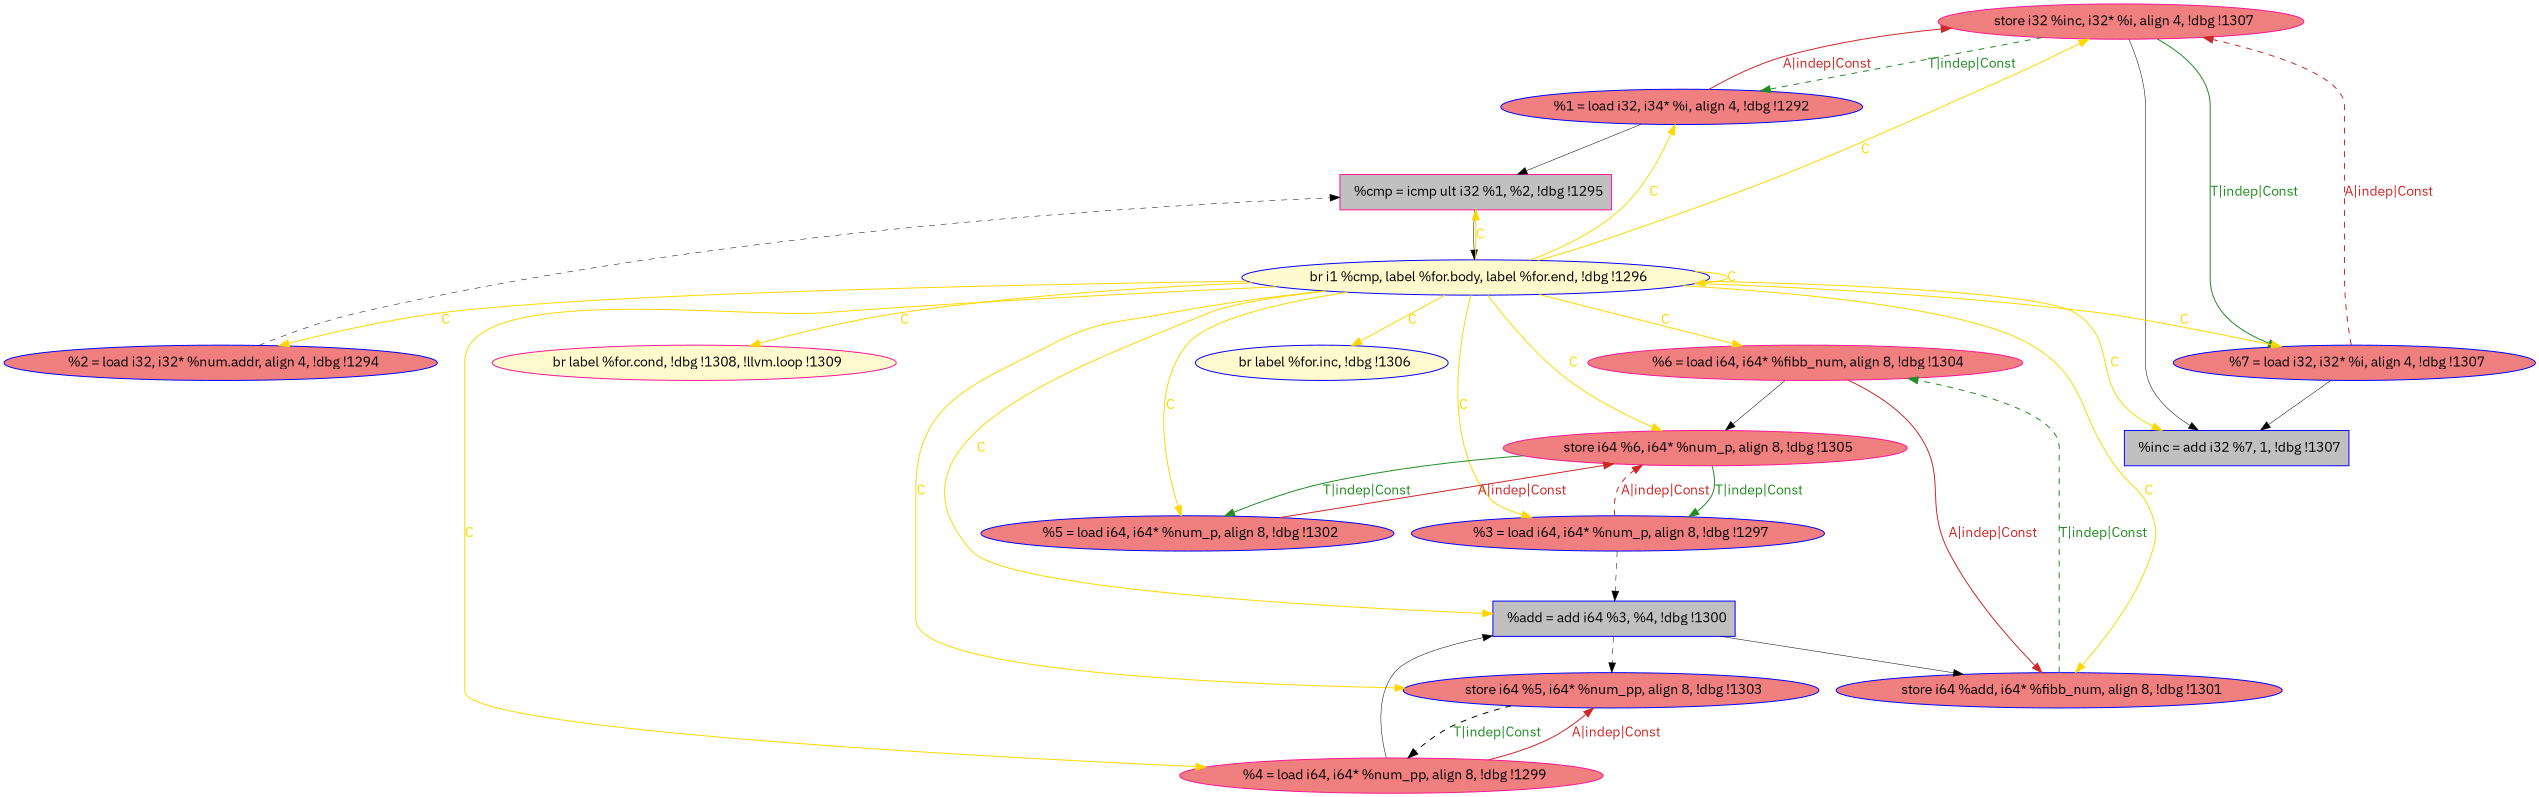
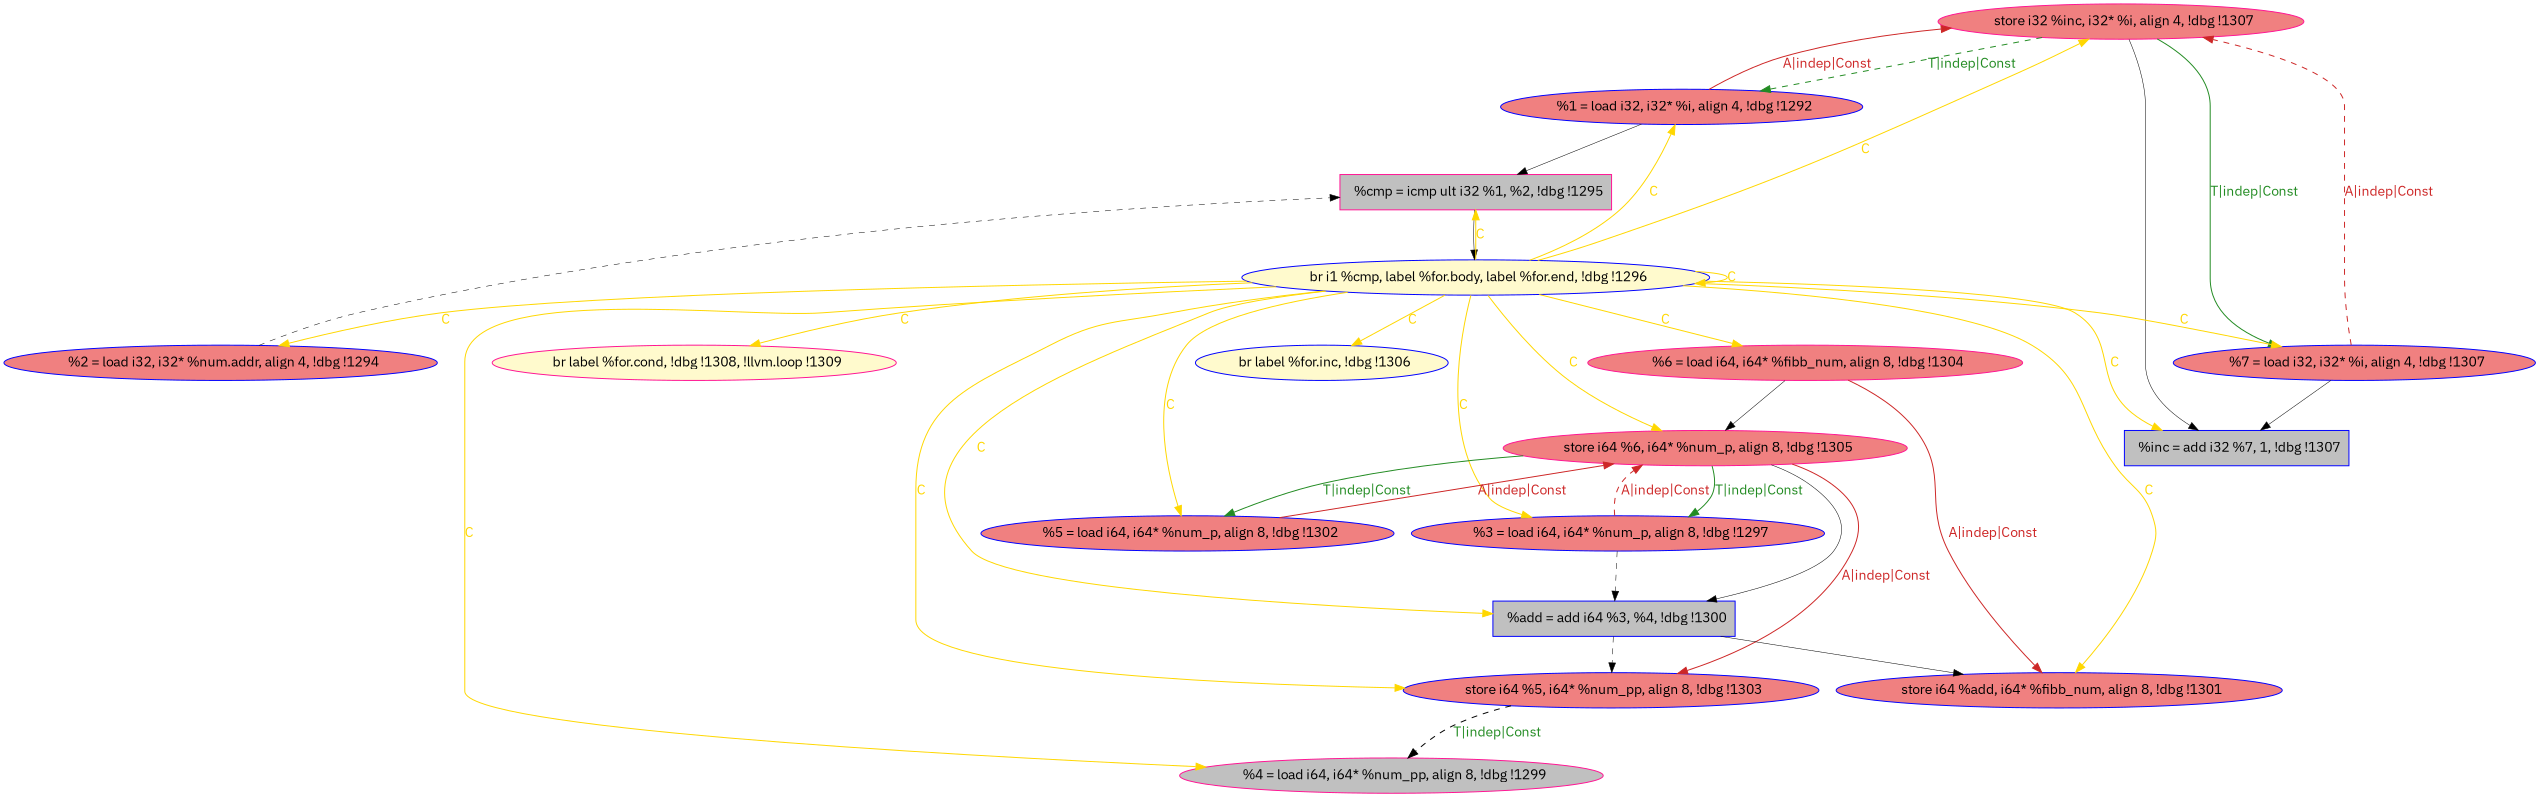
node "%1 = load i32, i34* %i, align 4, !dbg !1292": label "%1 = load i32, i34* %i, align 4, !dbg !1292" -> "%1 = load i32, i32* %i, align 4, !dbg !1292"
edge "store i64 %add, i64* %fibb_num, align 8, !dbg !1301" -> "%6 = load i64, i64* %fibb_num, align 8, !dbg !1304": removed, label "T|indep|Const"
edge "%4 = load i64, i64* %num_pp, align 8, !dbg !1299" -> "%add = add i64 %3, %4, !dbg !1300": now "store i64 %6, i64* %num_p, align 8, !dbg !1305" -> "%add = add i64 %3, %4, !dbg !1300"
edge "%4 = load i64, i64* %num_pp, align 8, !dbg !1299" -> "store i64 %5, i64* %num_pp, align 8, !dbg !1303": now "store i64 %6, i64* %num_p, align 8, !dbg !1305" -> "store i64 %5, i64* %num_pp, align 8, !dbg !1303"
node "%4 = load i64, i64* %num_pp, align 8, !dbg !1299": fillcolor lightcoral -> grey
